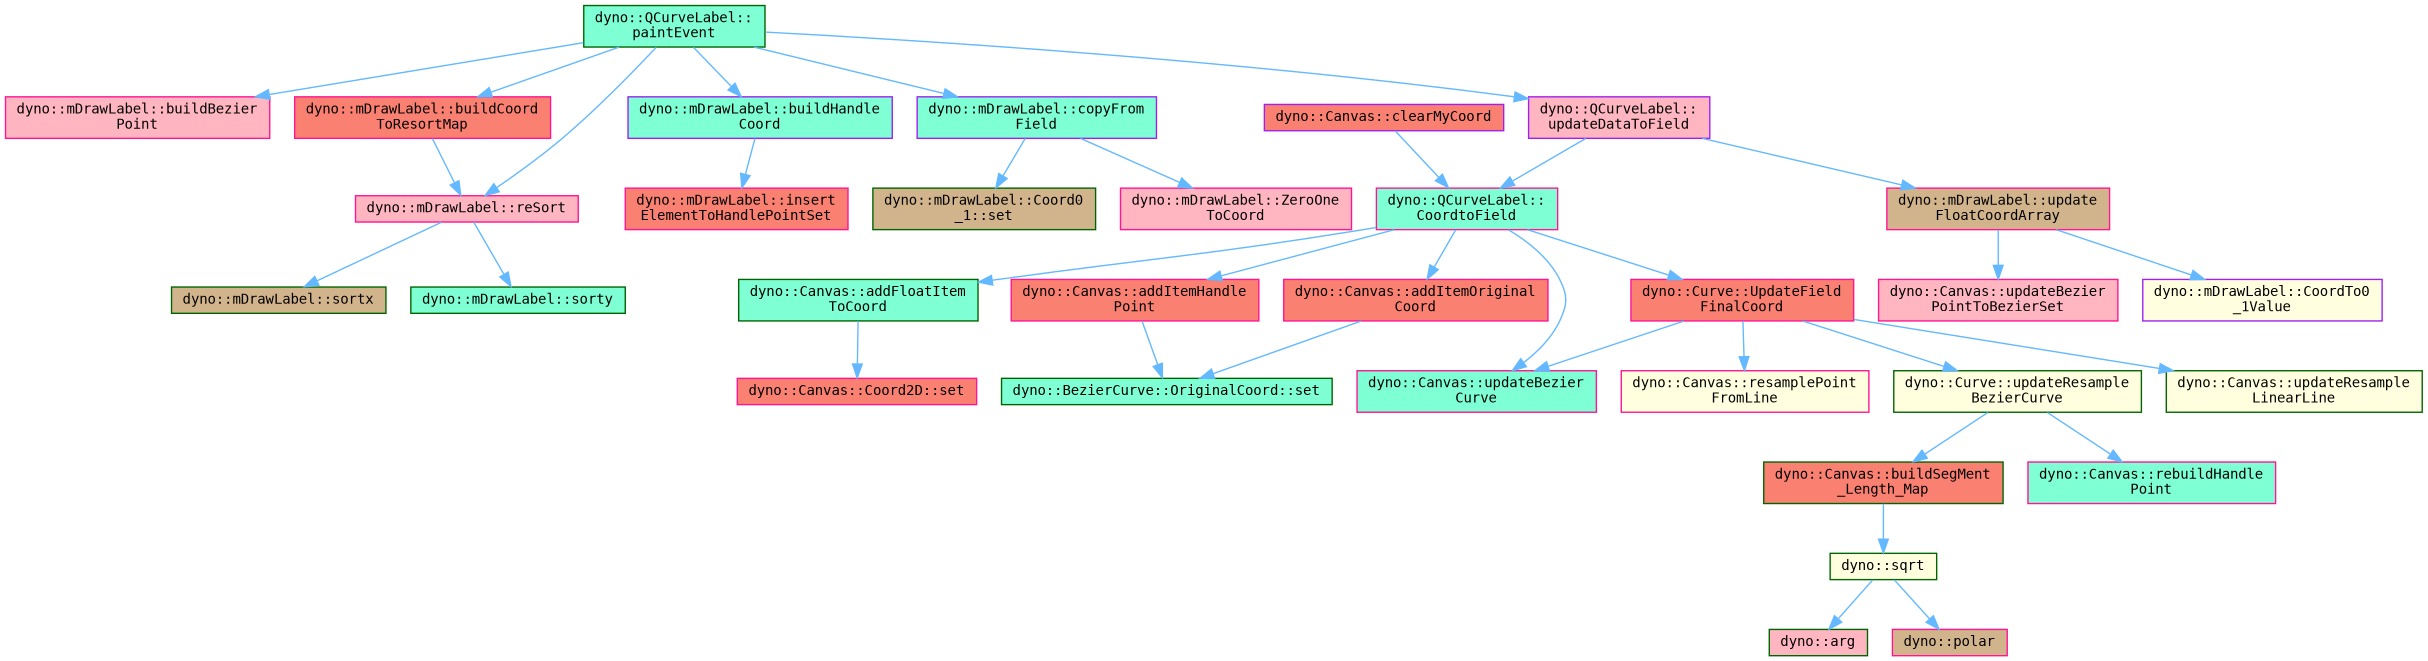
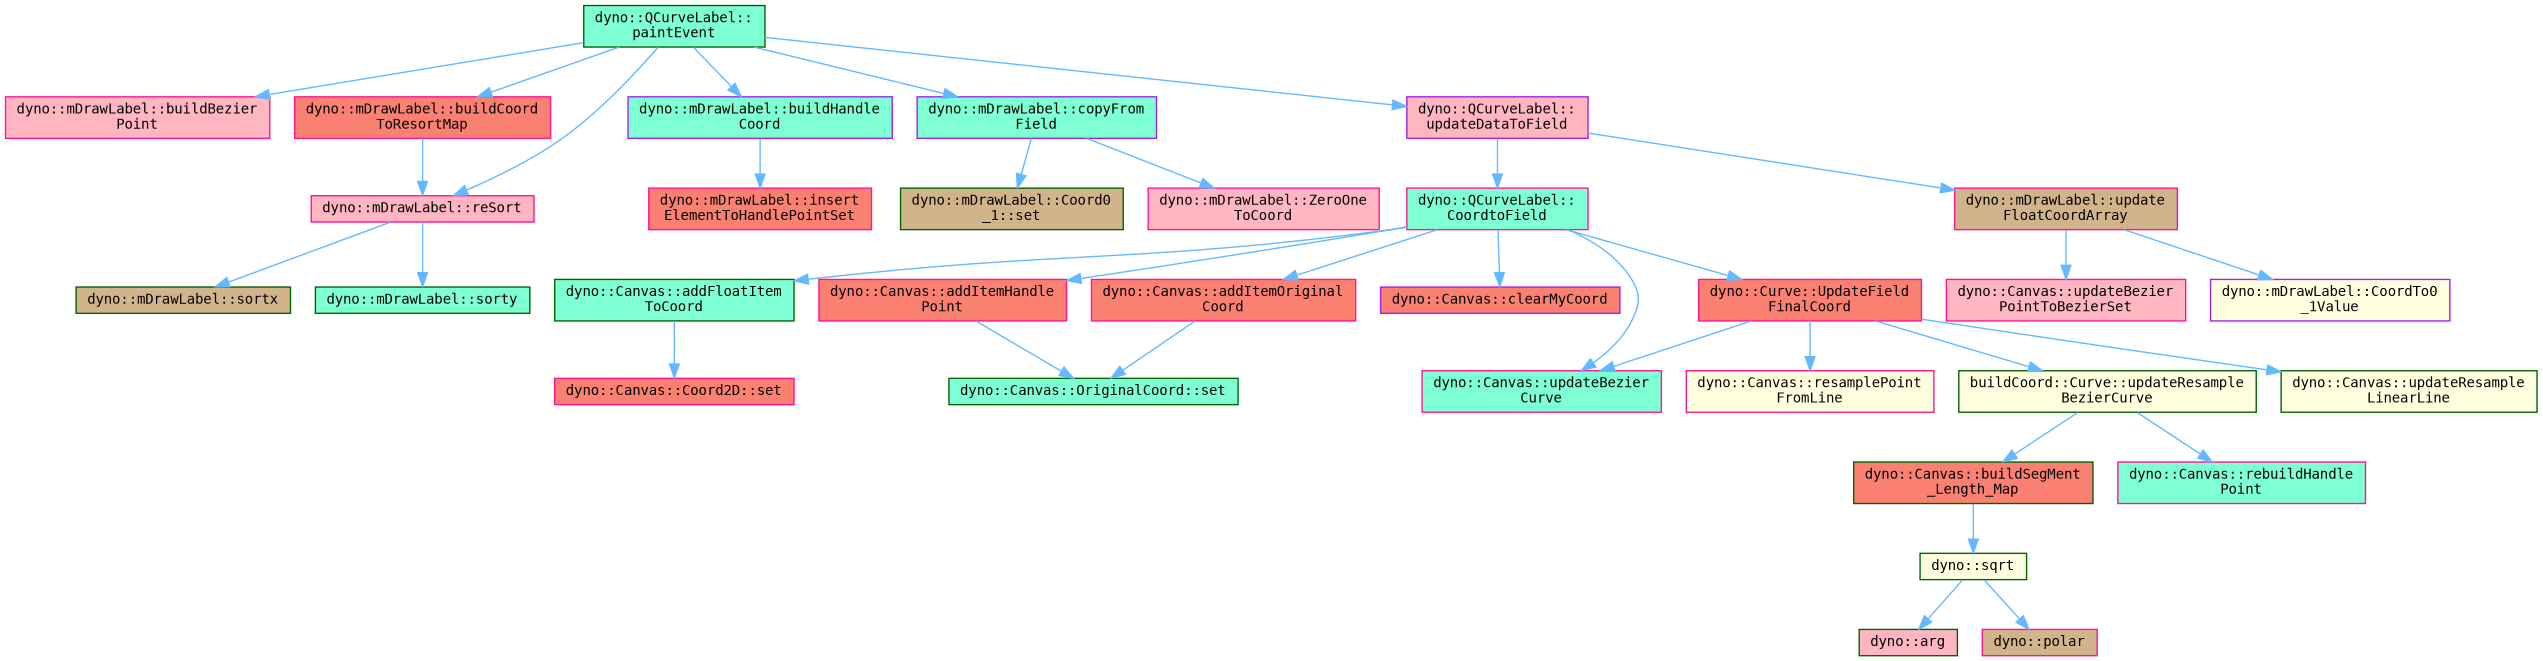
edge "dyno::Canvas::clearMyCoord" -> "dyno::QCurveLabel:: CoordtoField": reversed
node "dyno::BezierCurve::OriginalCoord::set": label "dyno::BezierCurve::OriginalCoord::set" -> "dyno::Canvas::OriginalCoord::set"
node "dyno::Curve::updateResample BezierCurve": label "dyno::Curve::updateResample BezierCurve" -> "buildCoord::Curve::updateResample BezierCurve"
